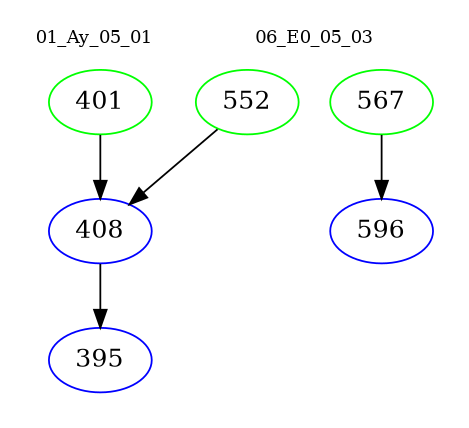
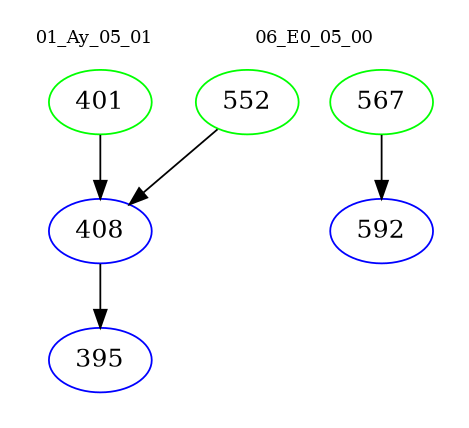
cluster "06_E0_05_03": label "06_E0_05_03" -> "06_E0_05_00"
node "596": label "596" -> "592"
